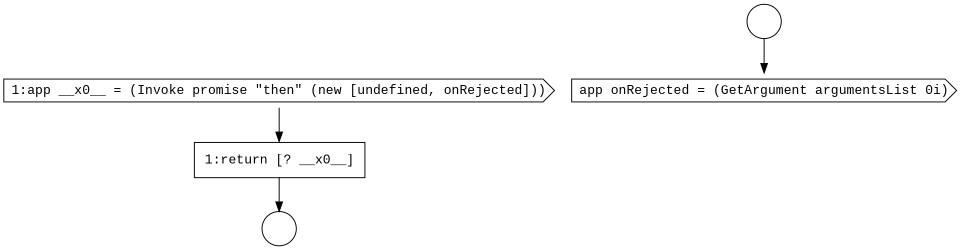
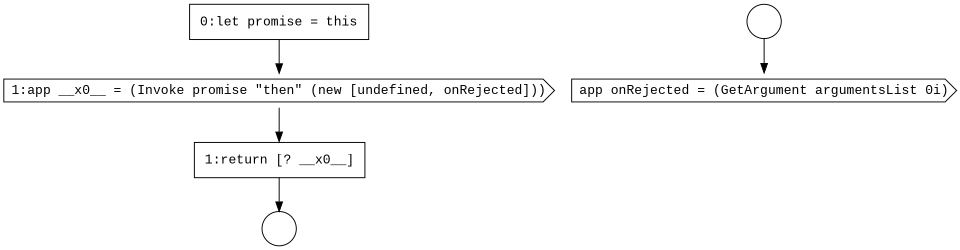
node "0:let promise = this": added
